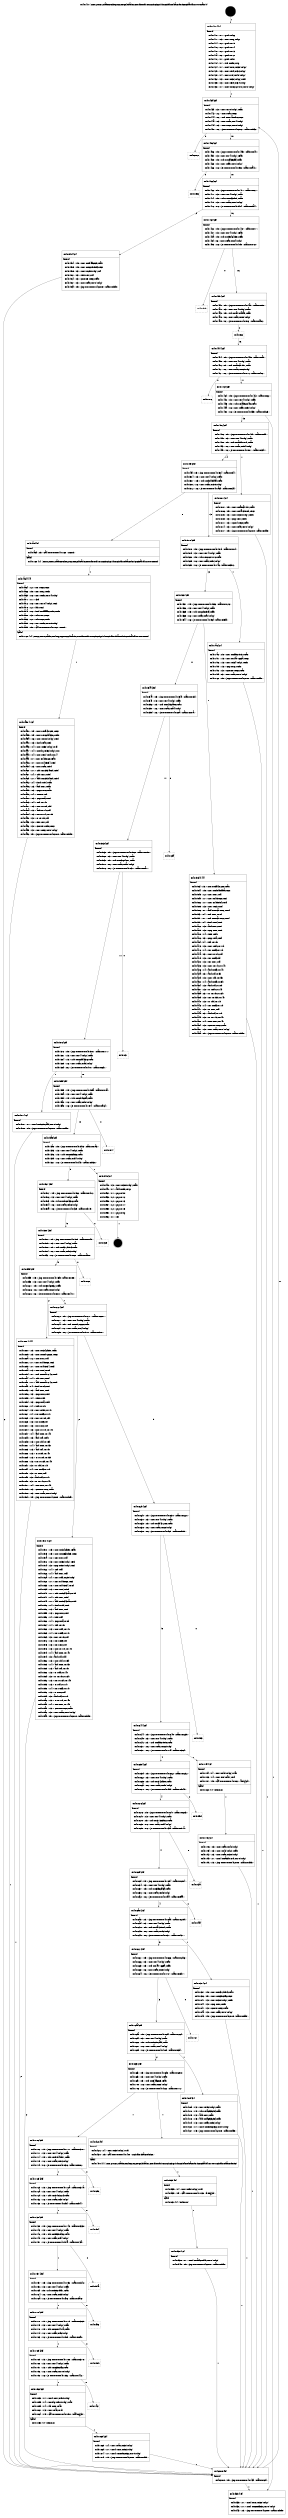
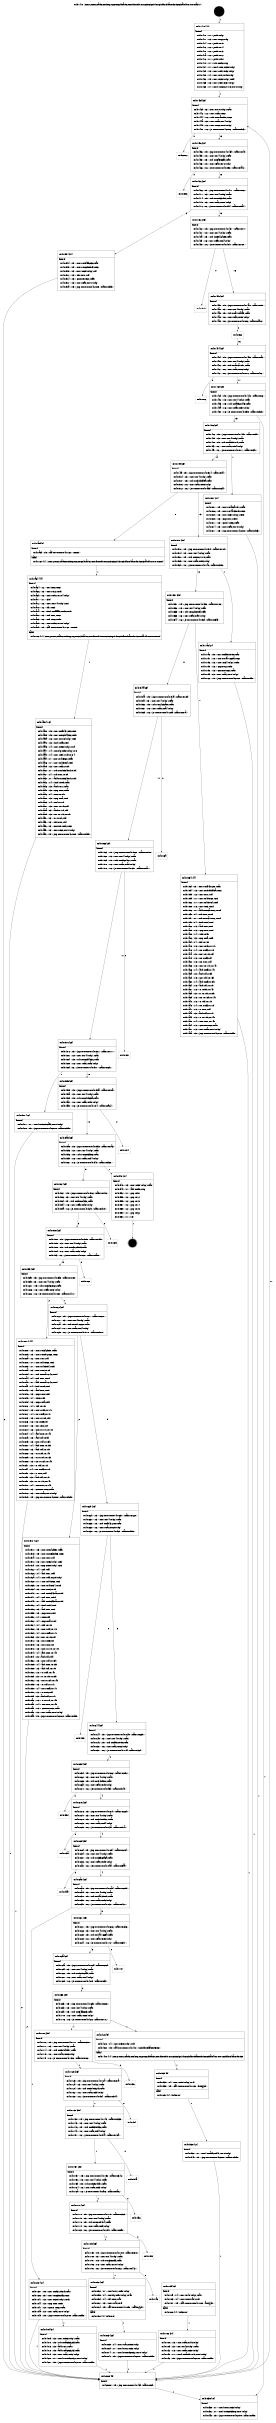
edge "0x401644 [25]" -> "0x4017df [13]": removed, label "1"
edge "0x4016da [25]" -> "0x401b0d [31]": now "0x401837 [27]" -> "0x401b0d [31]"
